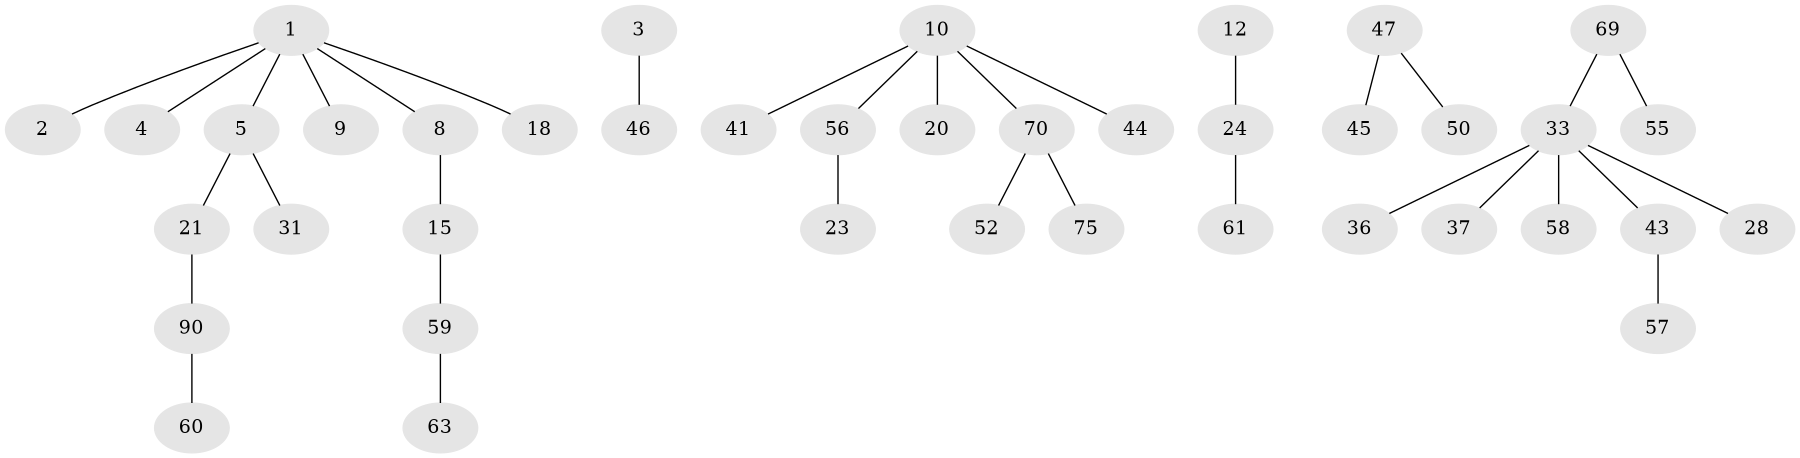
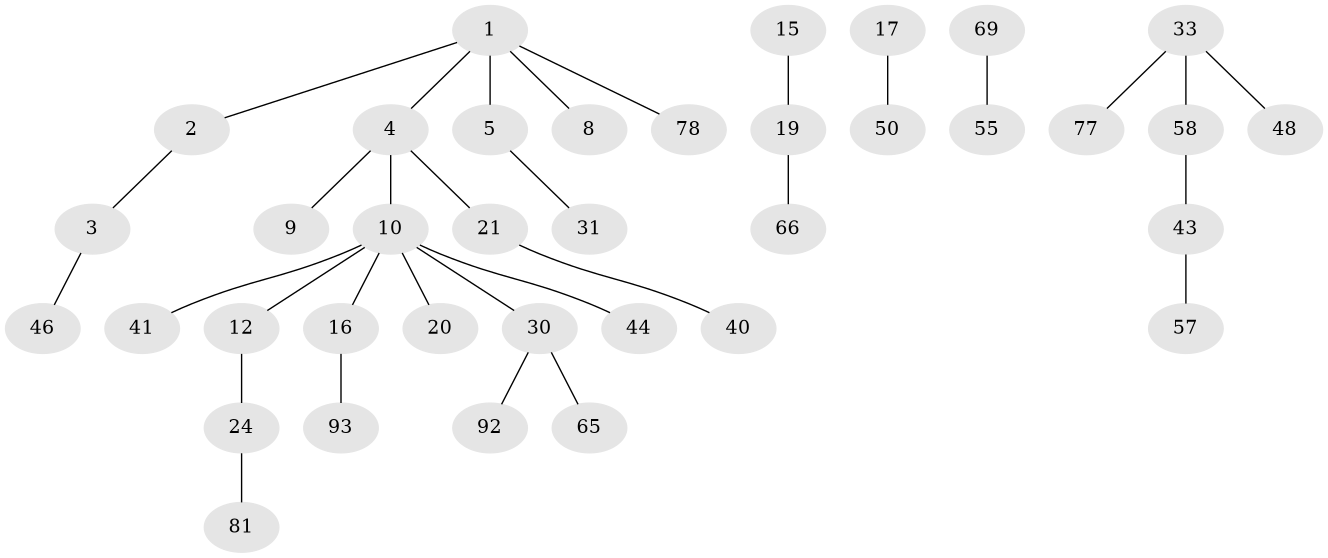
node "47": label "47" -> "17"
edge "1" -- "9": now "4" -- "9"
edge "69" -- "33": removed
node "18": label "18" -> "78"
node "56": label "56" -> "16"
node "70": label "70" -> "30"
node "45": removed
edge "2" -- "3": added
edge "33" -- "43": now "58" -- "43"
edge "5" -- "21": now "4" -- "21"
edge "4" -- "10": added
edge "8" -- "15": removed
node "23": label "23" -> "93"
node "52": label "52" -> "92"
node "75": label "75" -> "65"
node "61": label "61" -> "81"
node "36": removed
node "37": label "37" -> "77"
node "28": label "28" -> "48"
edge "10" -- "12": added
node "90": label "90" -> "40"
node "59": label "59" -> "19"
node "60": removed
node "63": label "63" -> "66"
